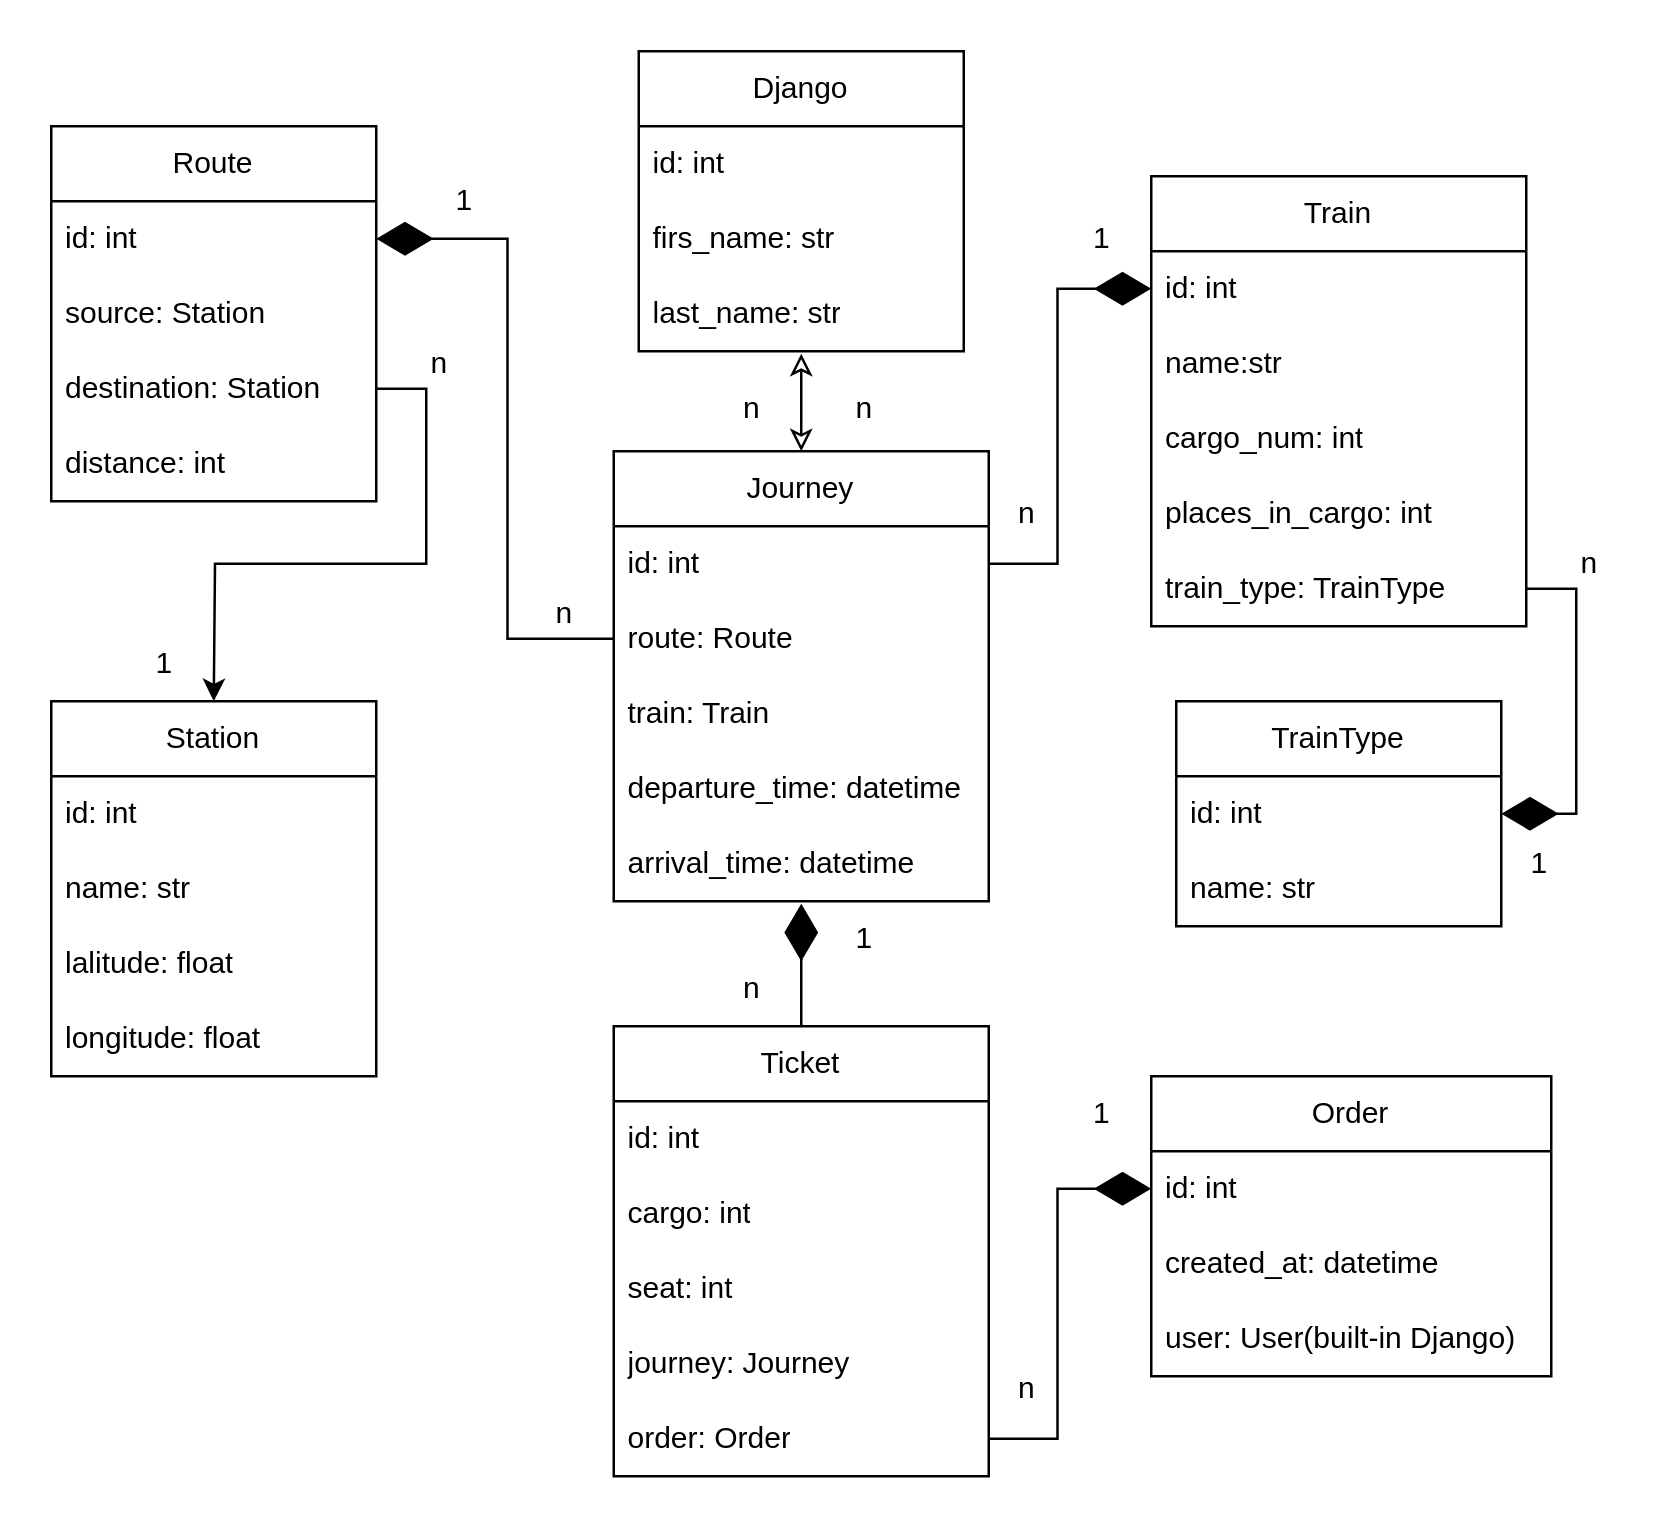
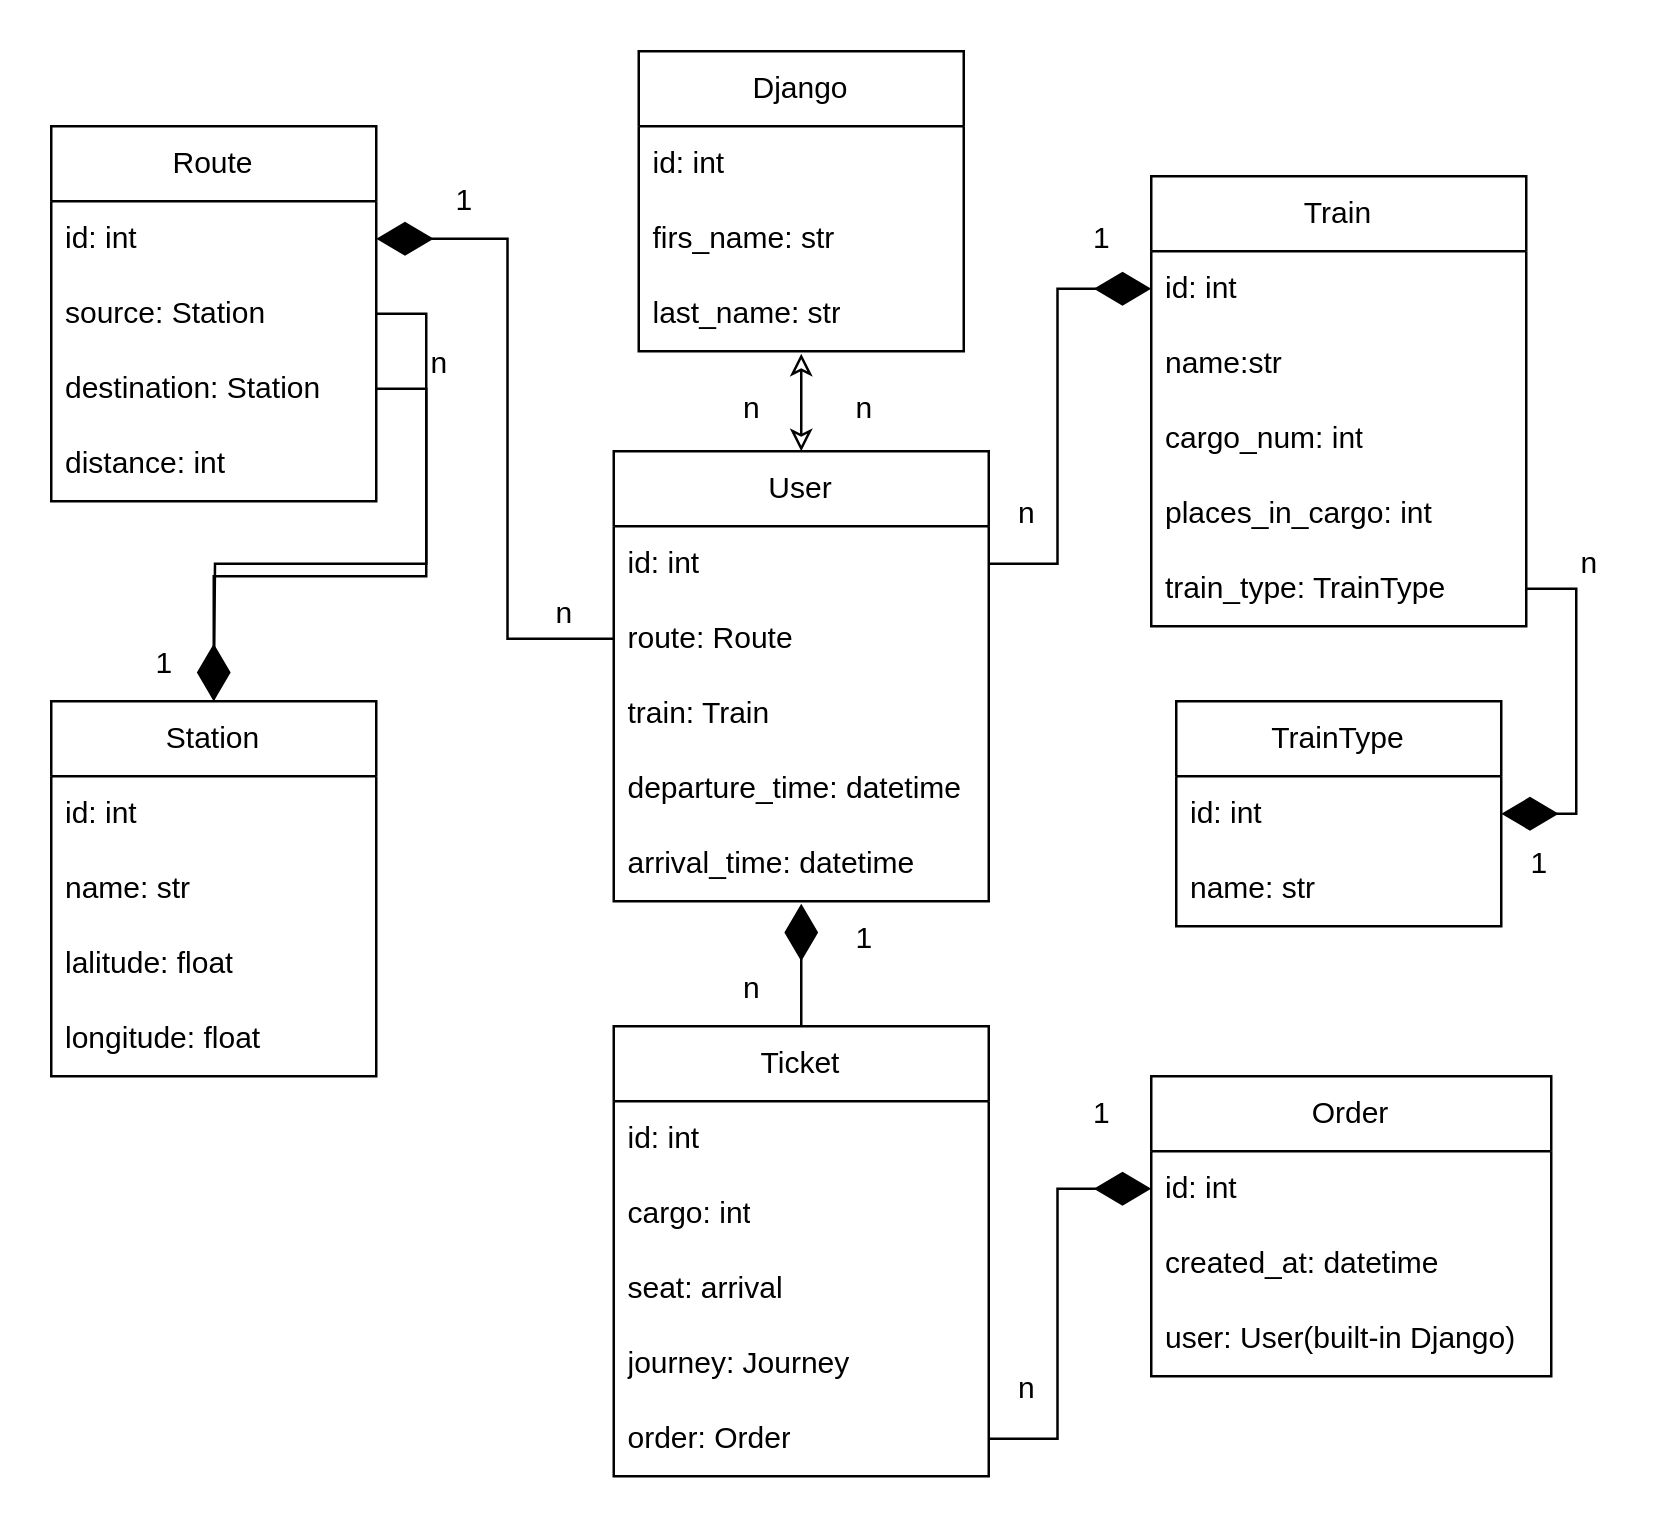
node "Journey": label "Journey" -> "User"
edge "source: Station" -> "Station": added
node "seat: int": label "seat: int" -> "seat: arrival"
